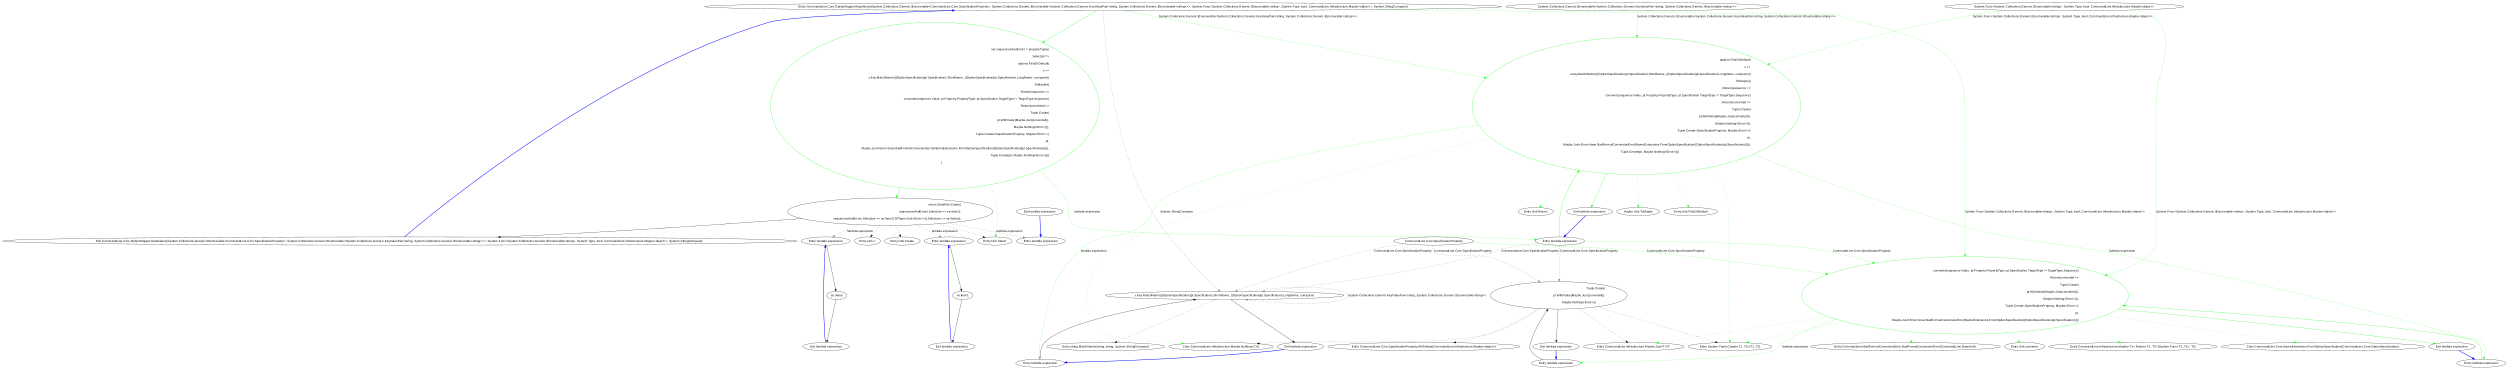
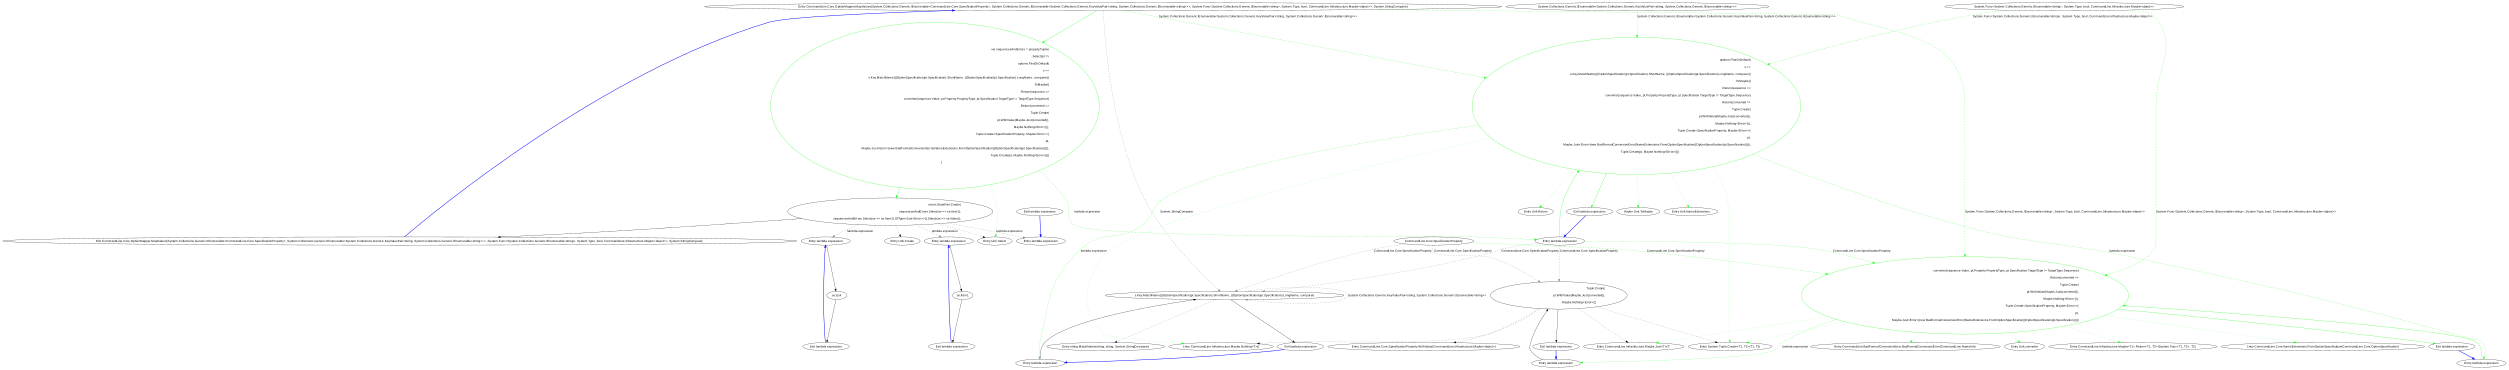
node "Entry Unk.FirstOrDefault": label "Entry Unk.FirstOrDefault" -> "Entry Unk.NameExtensions"
node "Entry Unk.>": removed
node "se.Value": label "se.Value" -> "se.Exit"
